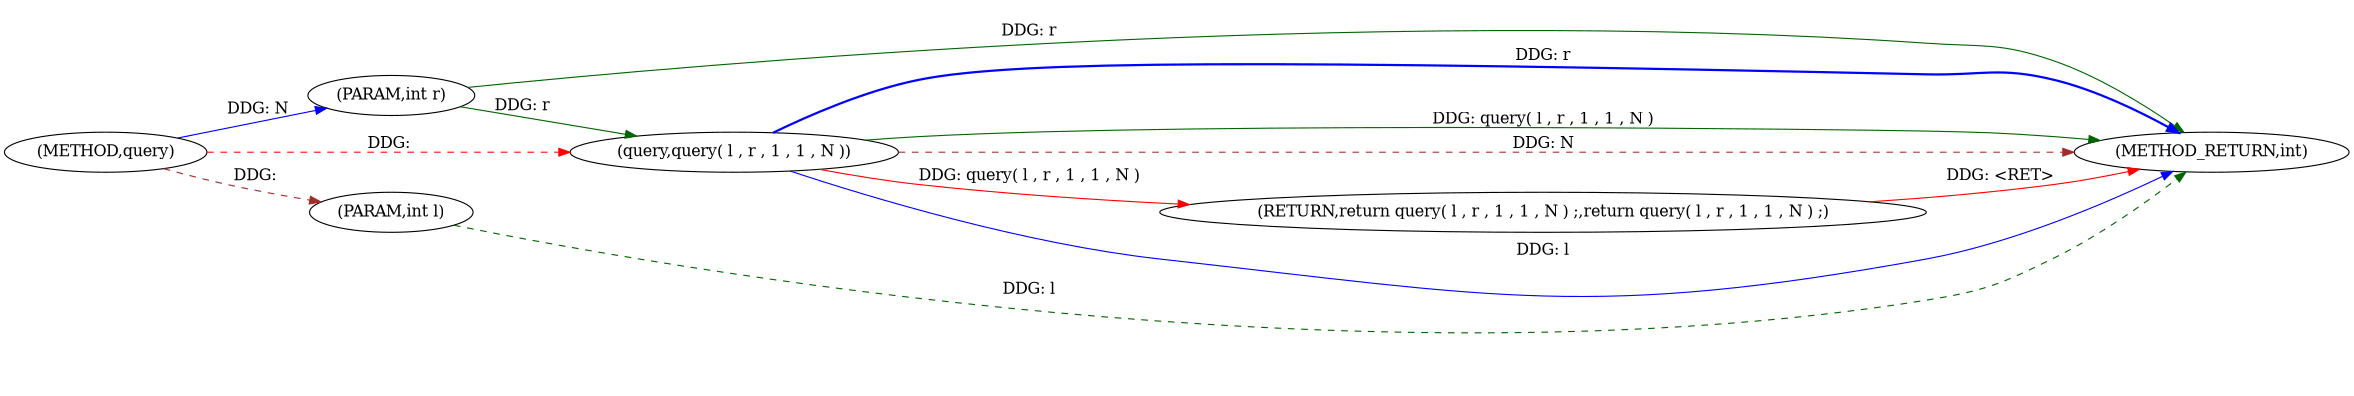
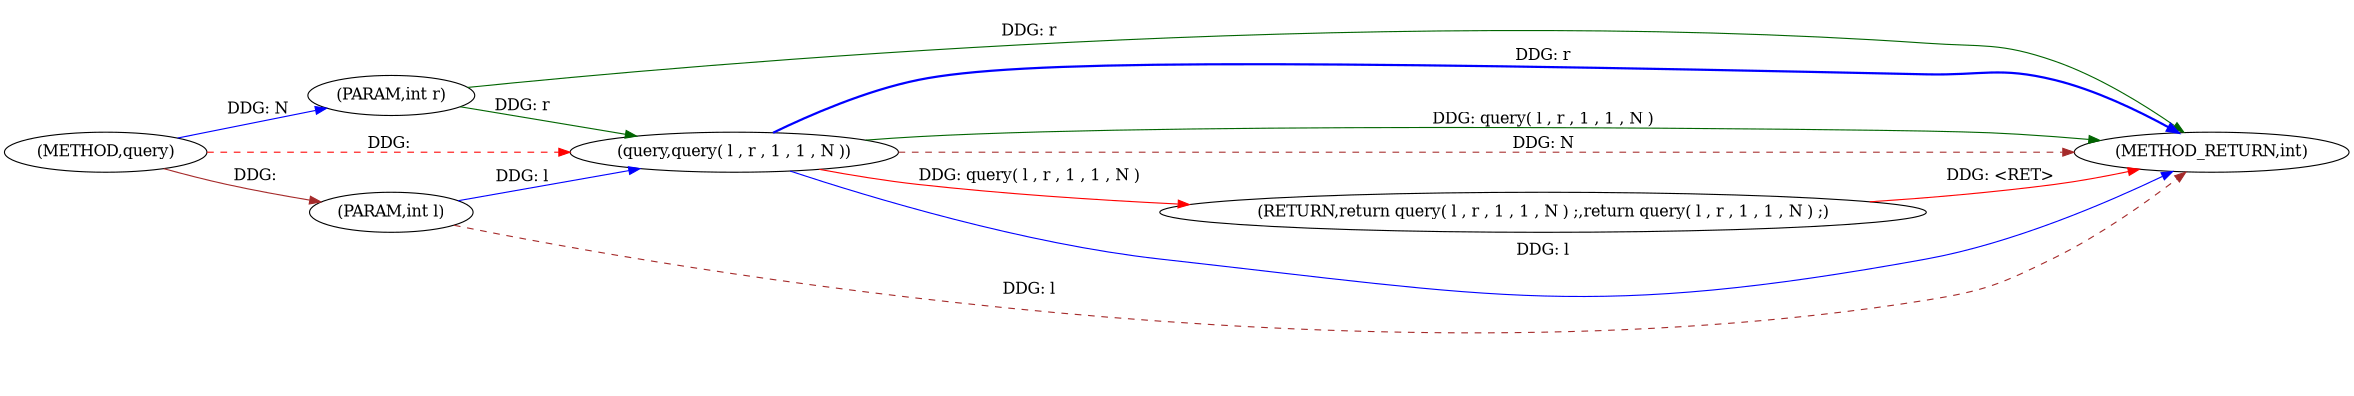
edge "(METHOD,query)" -> "(PARAM,int l)": style dashed -> solid
edge "(PARAM,int l)" -> "(query,query( l , r , 1 , 1 , N ))": added, label "DDG: l"
edge "(PARAM,int l)" -> "(METHOD_RETURN,int)": color darkgreen -> brown
